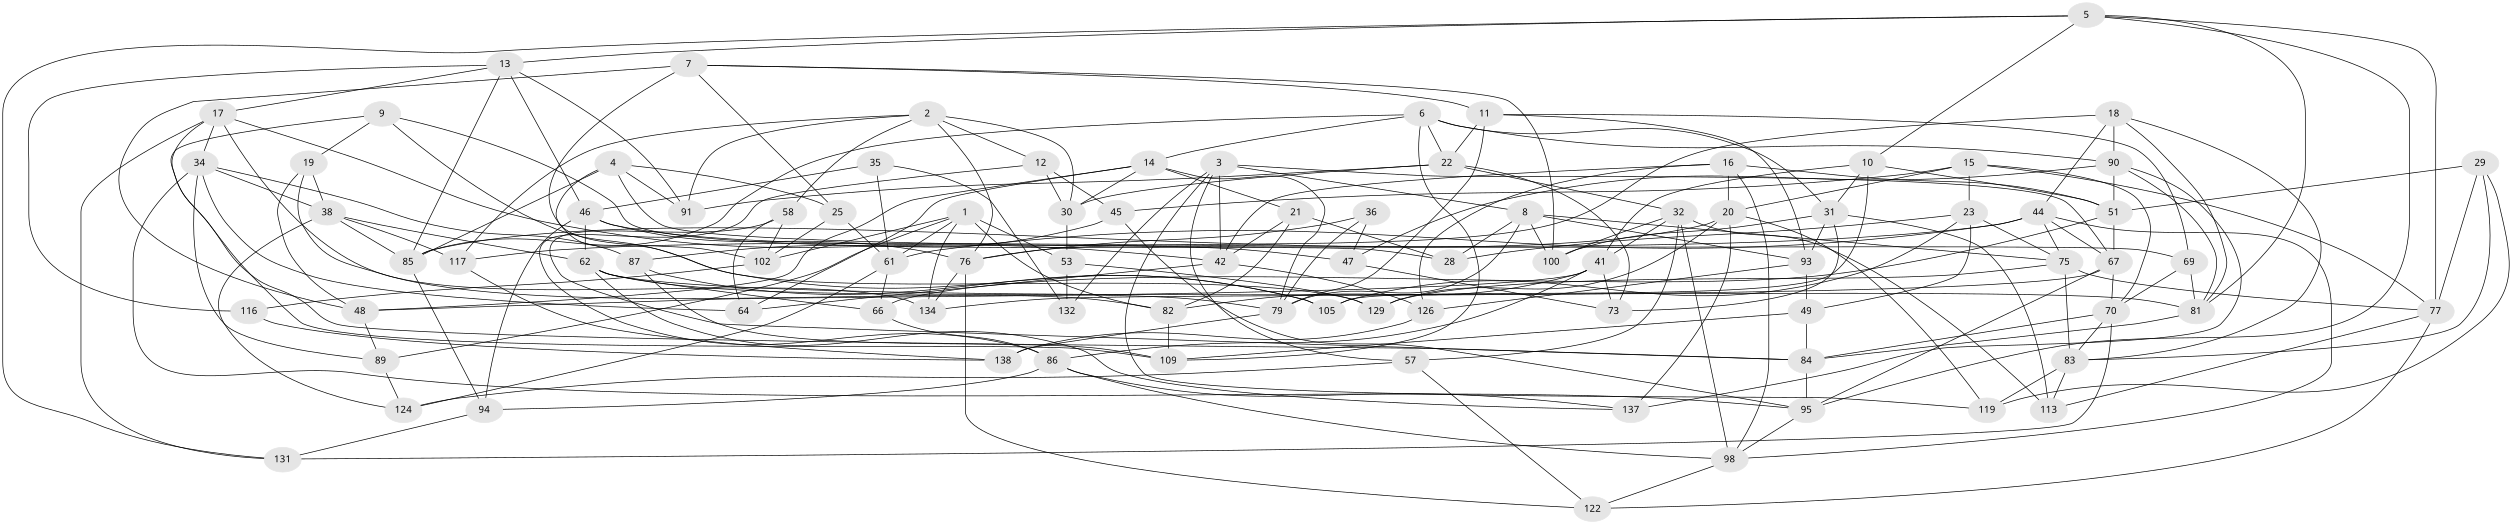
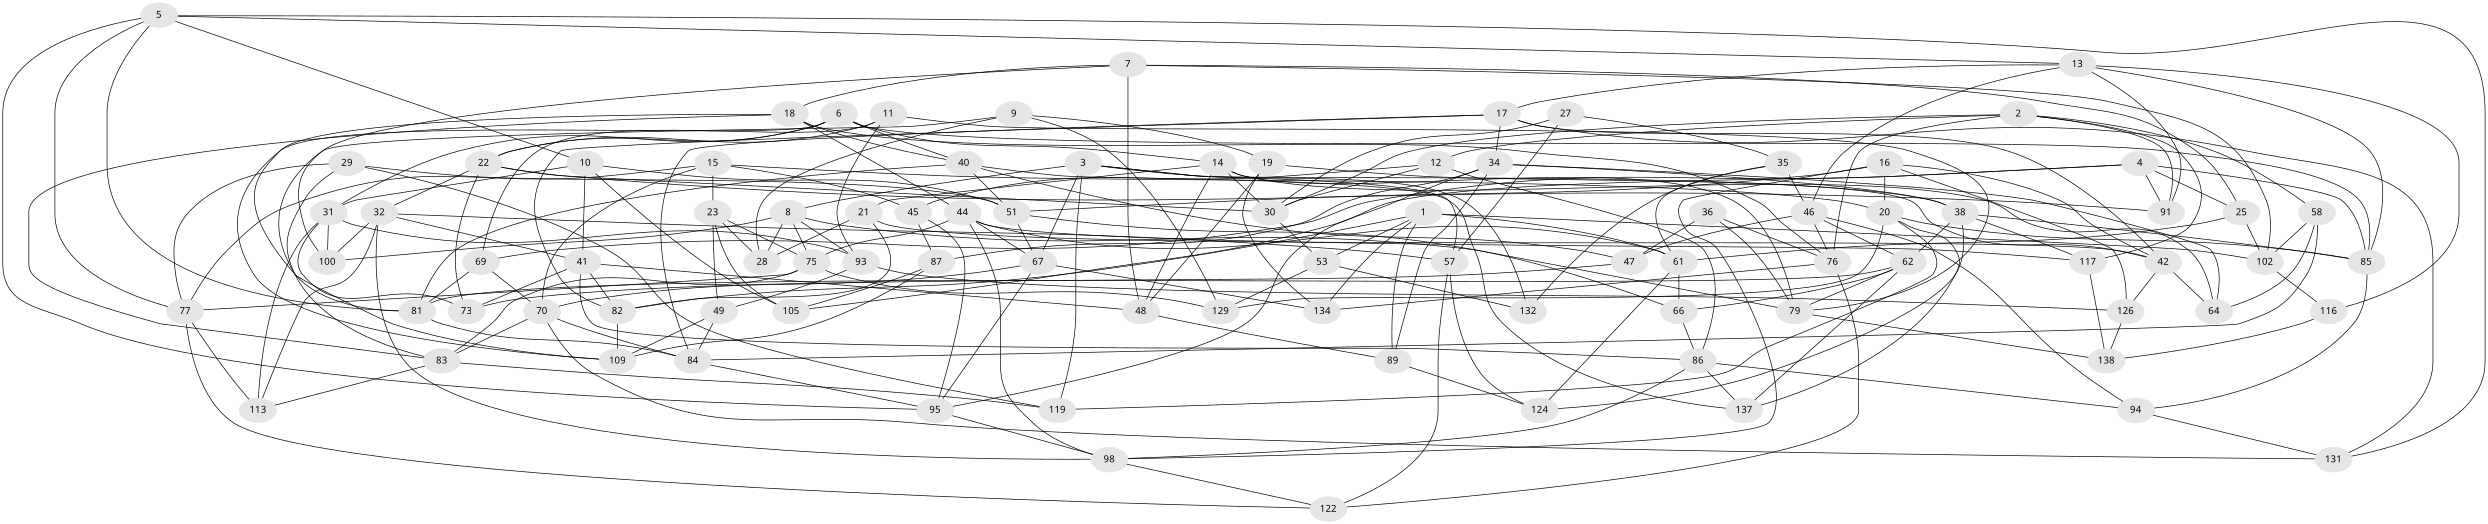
edge "7" -- "11": now "7" -- "18"
node "27": added
node "90": label "90" -> "40"
